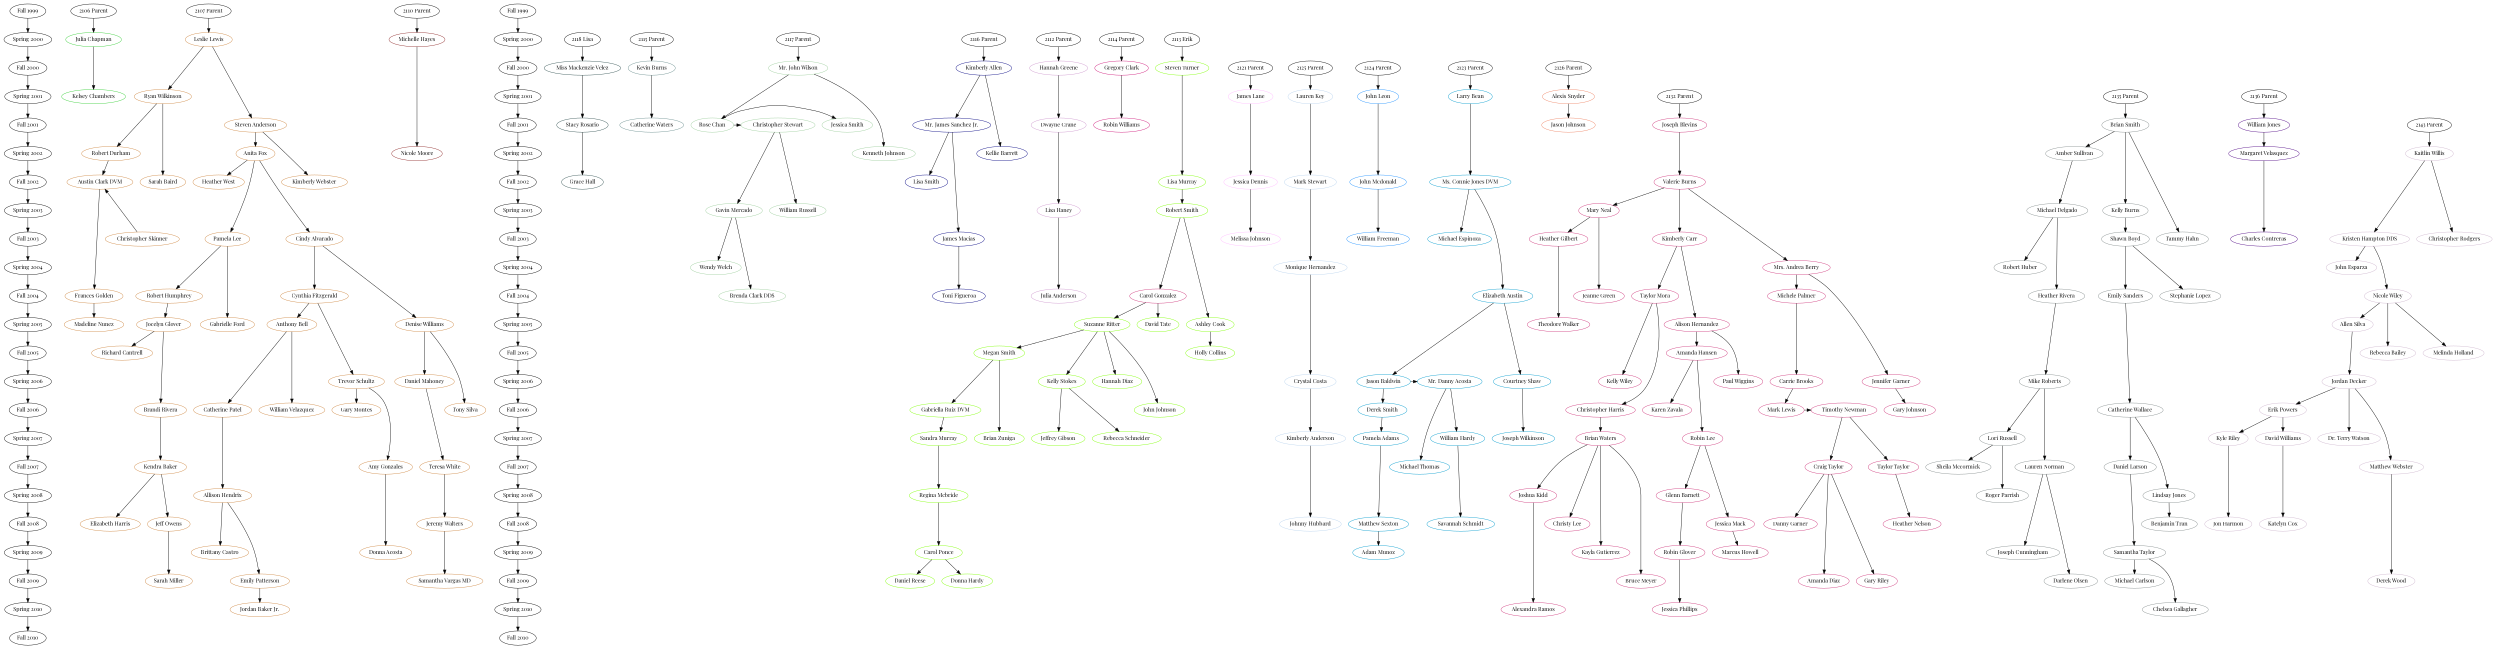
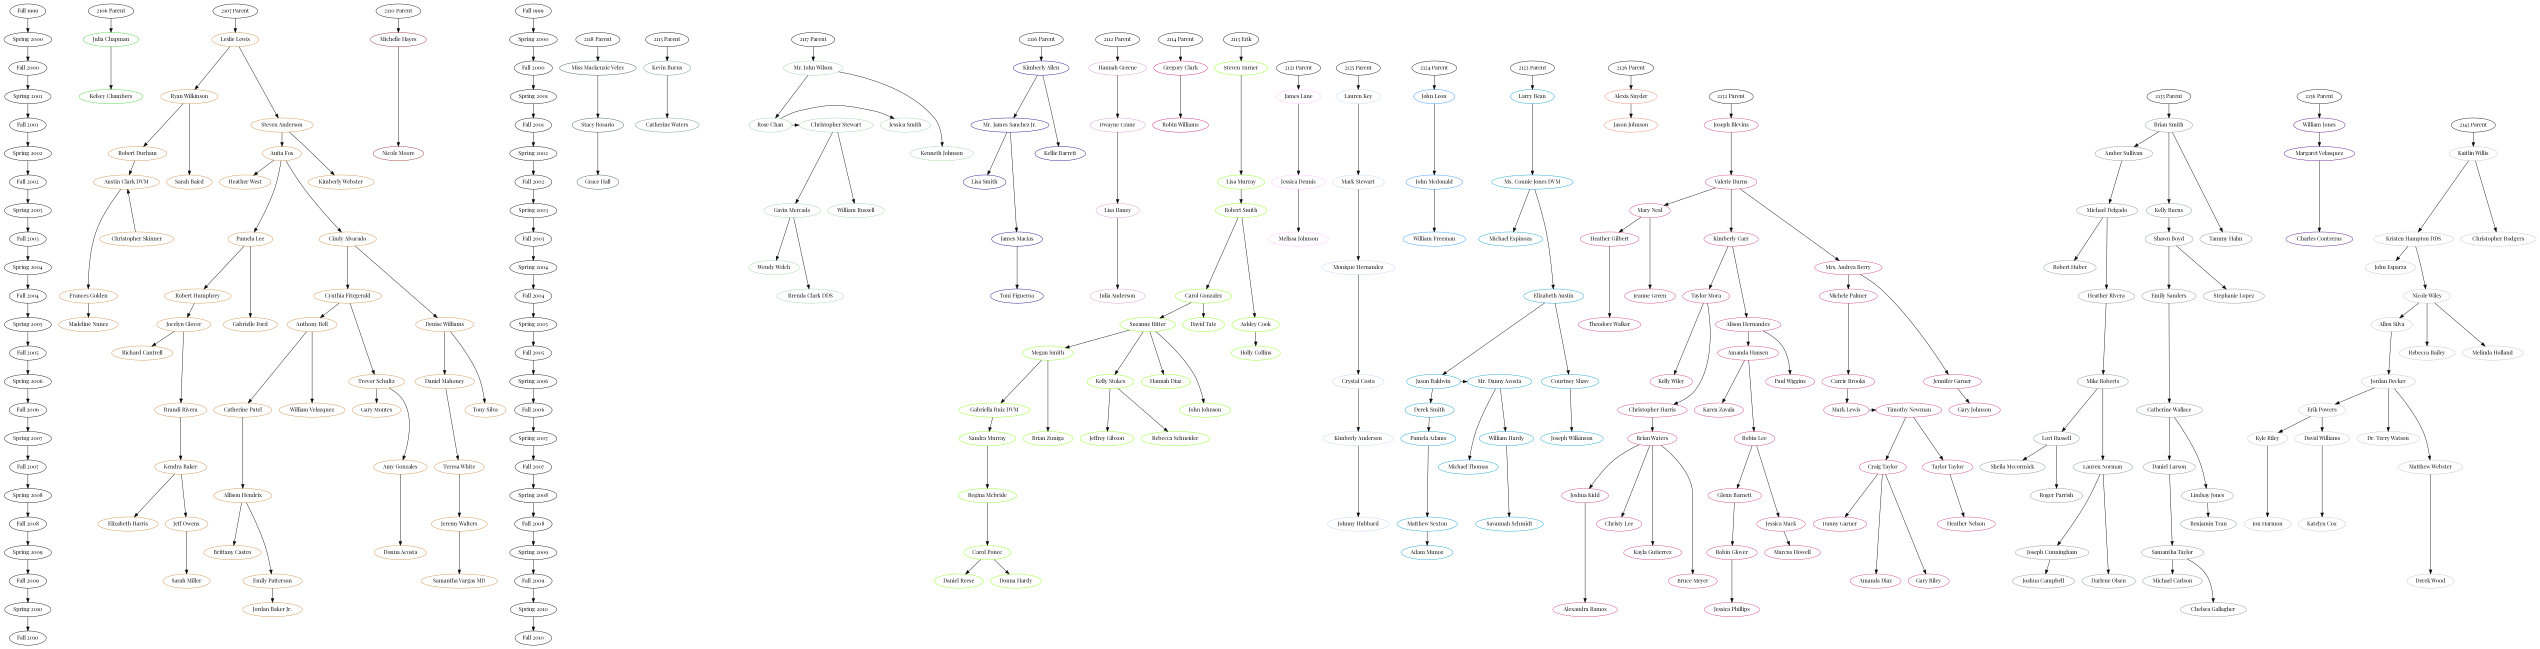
node "2118 Lisa": label "2118 Lisa" -> "2118 Parent"
node "Carol Gonzalez": color violetred3 -> chartreuse1
node "Joshua Campbell": added
